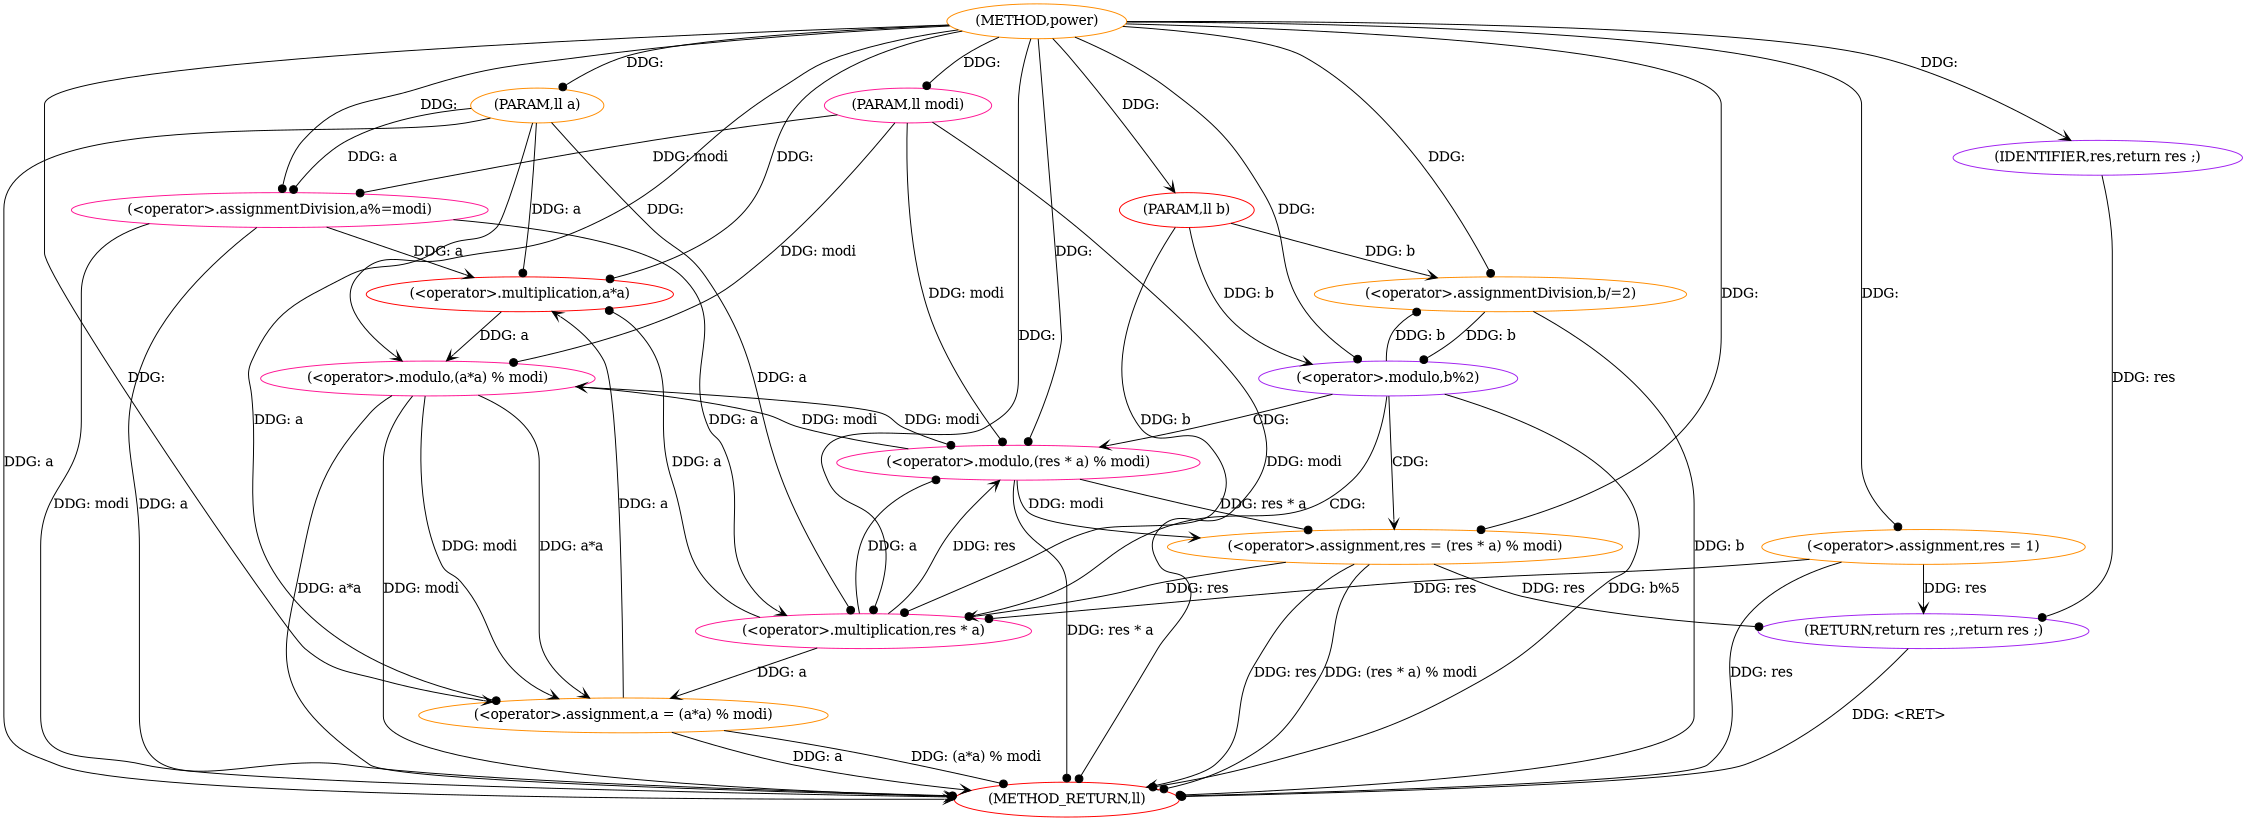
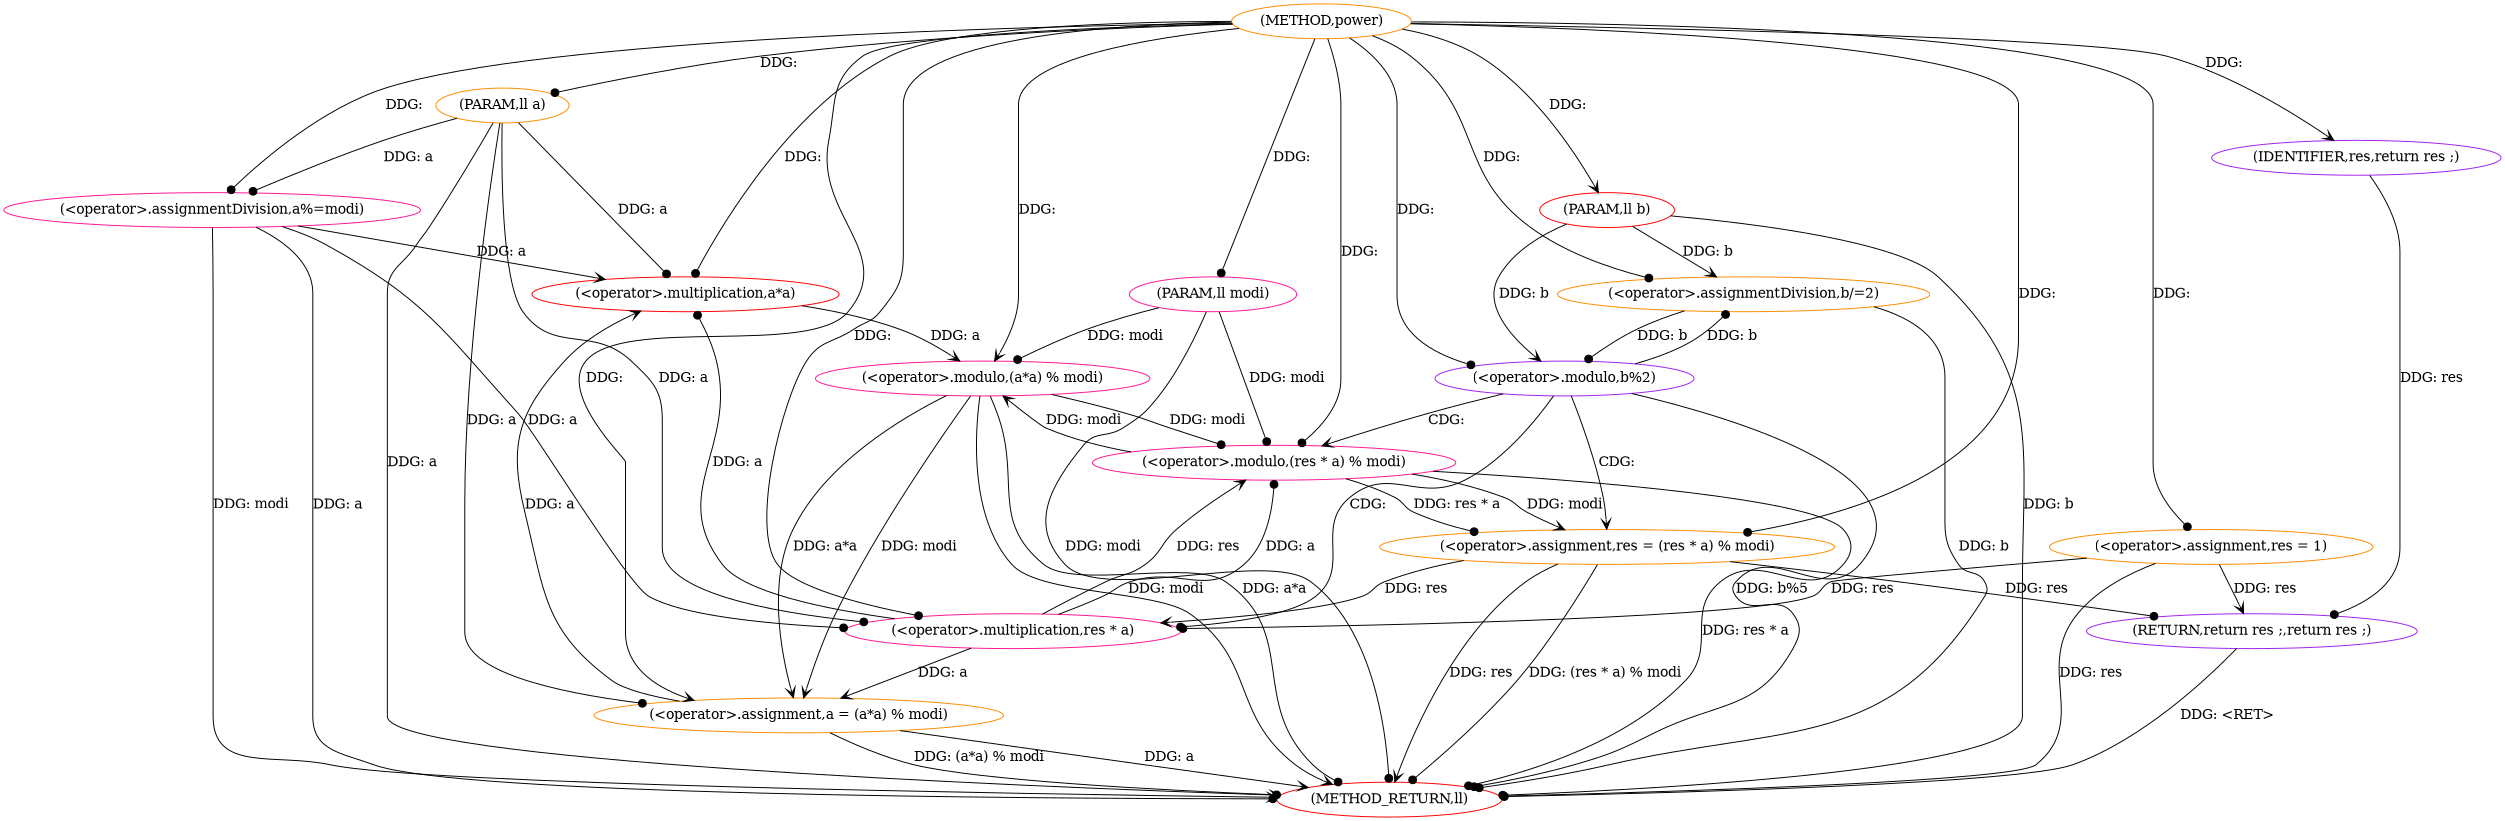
edge "(PARAM,ll modi)" -> "(<operator>.assignmentDivision,a%=modi)": removed, label "DDG: modi"
edge "(<operator>.assignmentDivision,a%=modi)" -> "(<operator>.multiplication,res * a)": arrowhead vee -> dot
edge "(PARAM,ll b)" -> "(<operator>.multiplication,res * a)": now "(PARAM,ll b)" -> "(METHOD_RETURN,ll)"
